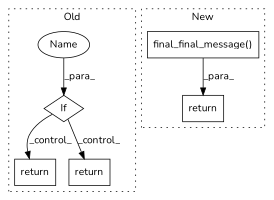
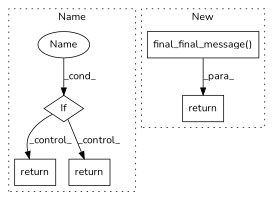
cluster "Old": label "Old" -> "Name"
edge "Name" -> "If": label "_para_" -> "_cond_"
